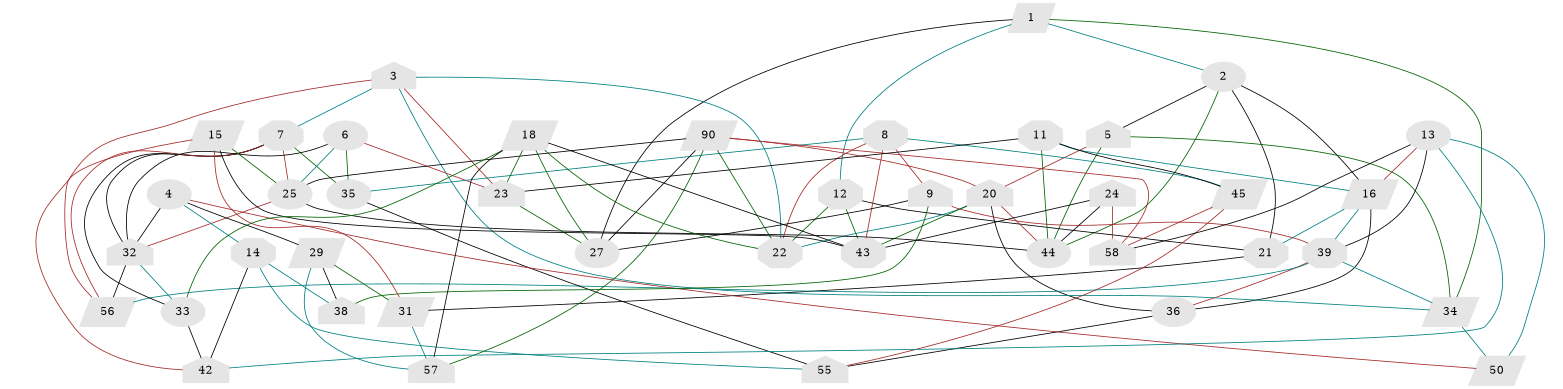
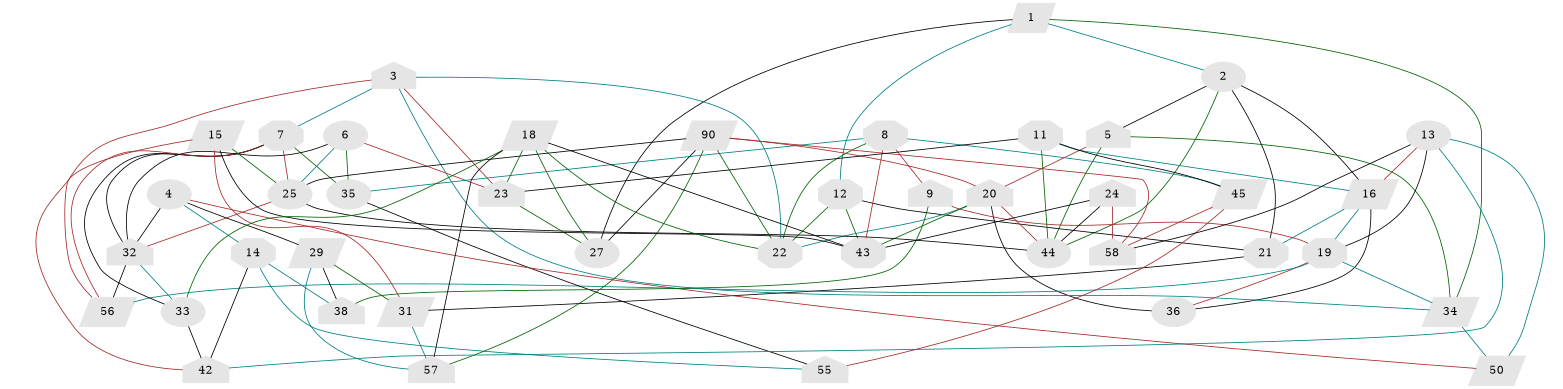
edge "8" -- "22": color brown -> darkgreen
edge "9" -- "27": removed
node "39": label "39" -> "19"
edge "36" -- "55": removed
